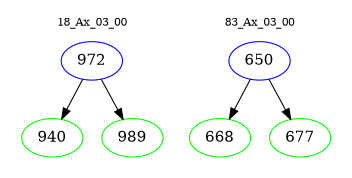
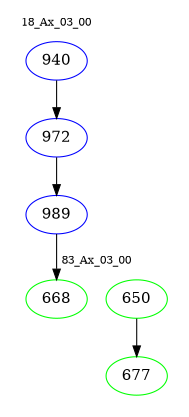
node "650": color blue -> green
edge "972" -> "940": reversed
edge "650" -> "668": now "989" -> "668"
node "940": color green -> blue
node "989": color green -> blue
